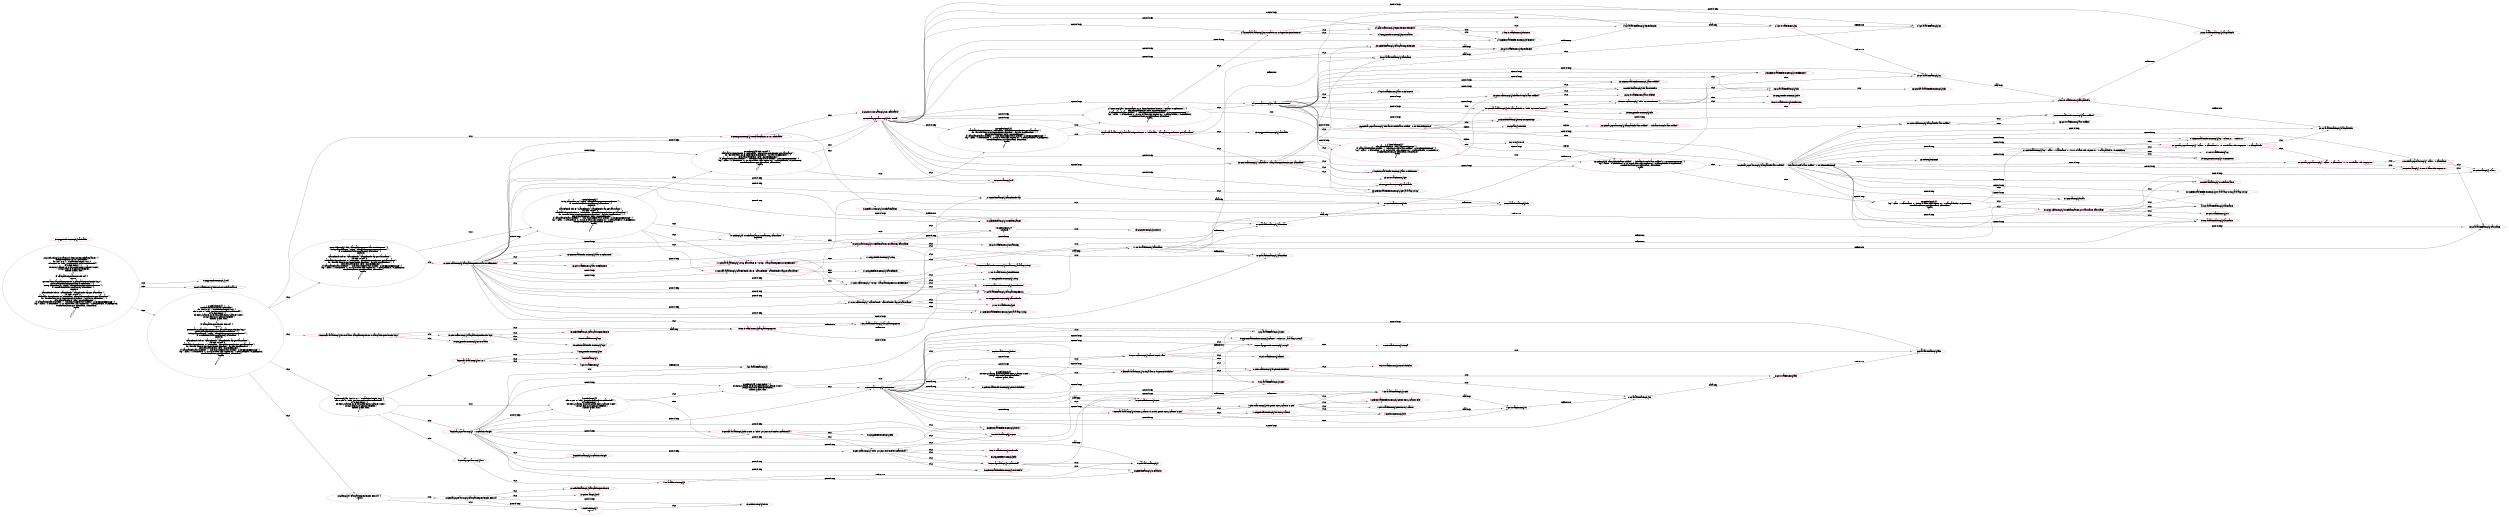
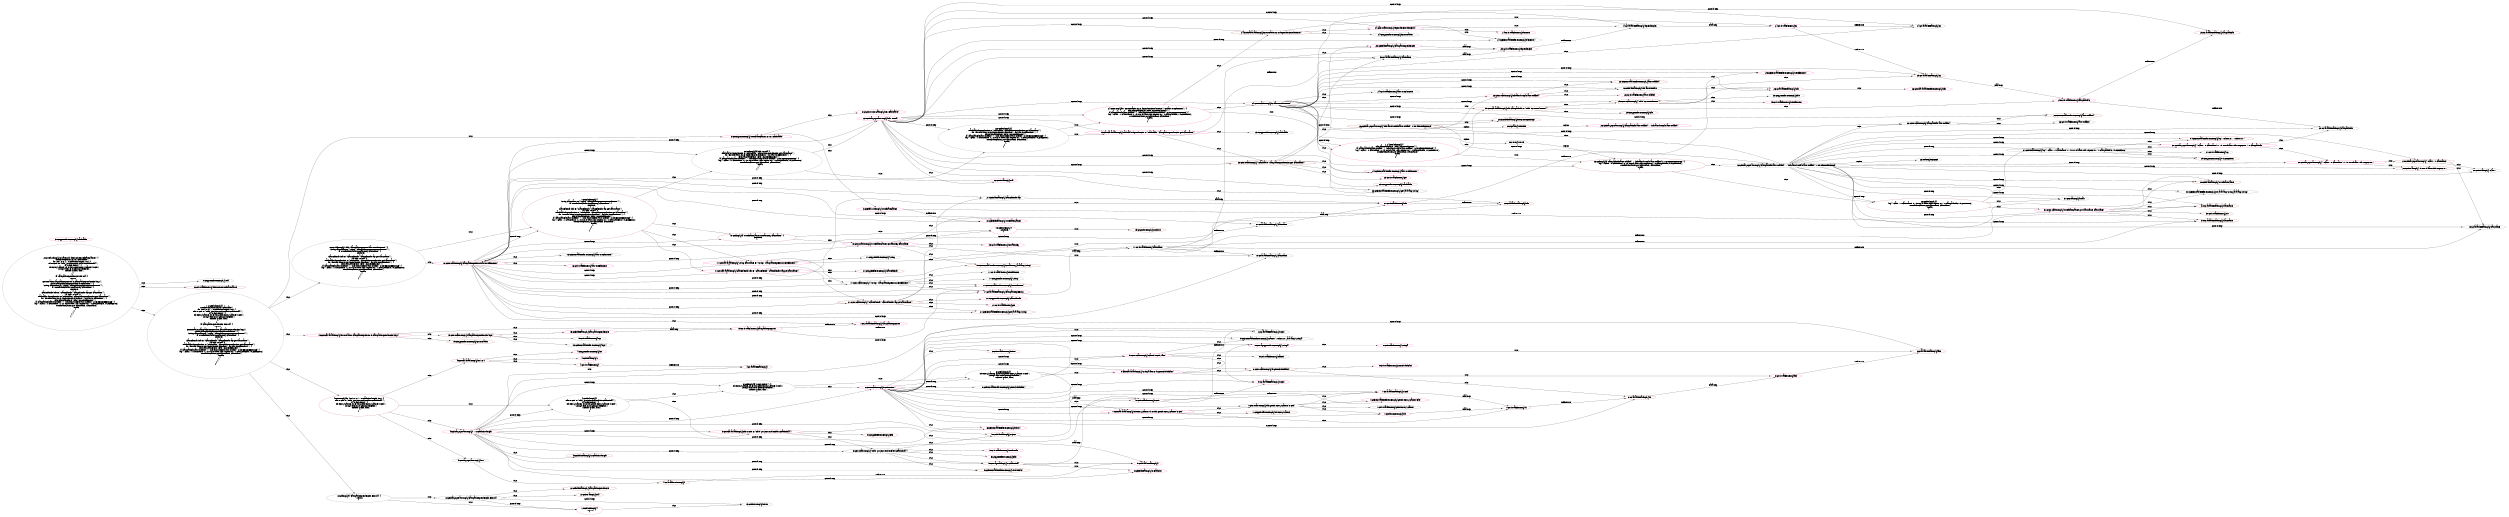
edge "16:CtInvocationImpl@classpathDepsEnum.hasMoreElements()" -> "22:CtLiteralImpl@null": reversed
